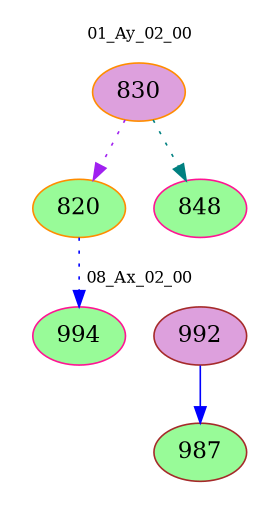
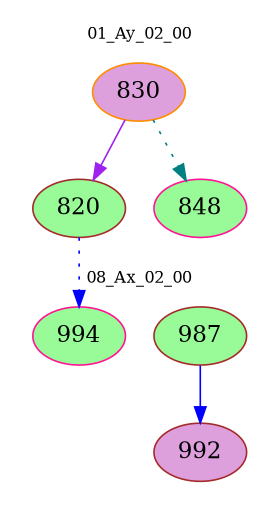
edge "830" -> "820": style dotted -> solid
node "820": color darkorange -> brown
edge "992" -> "987": reversed
